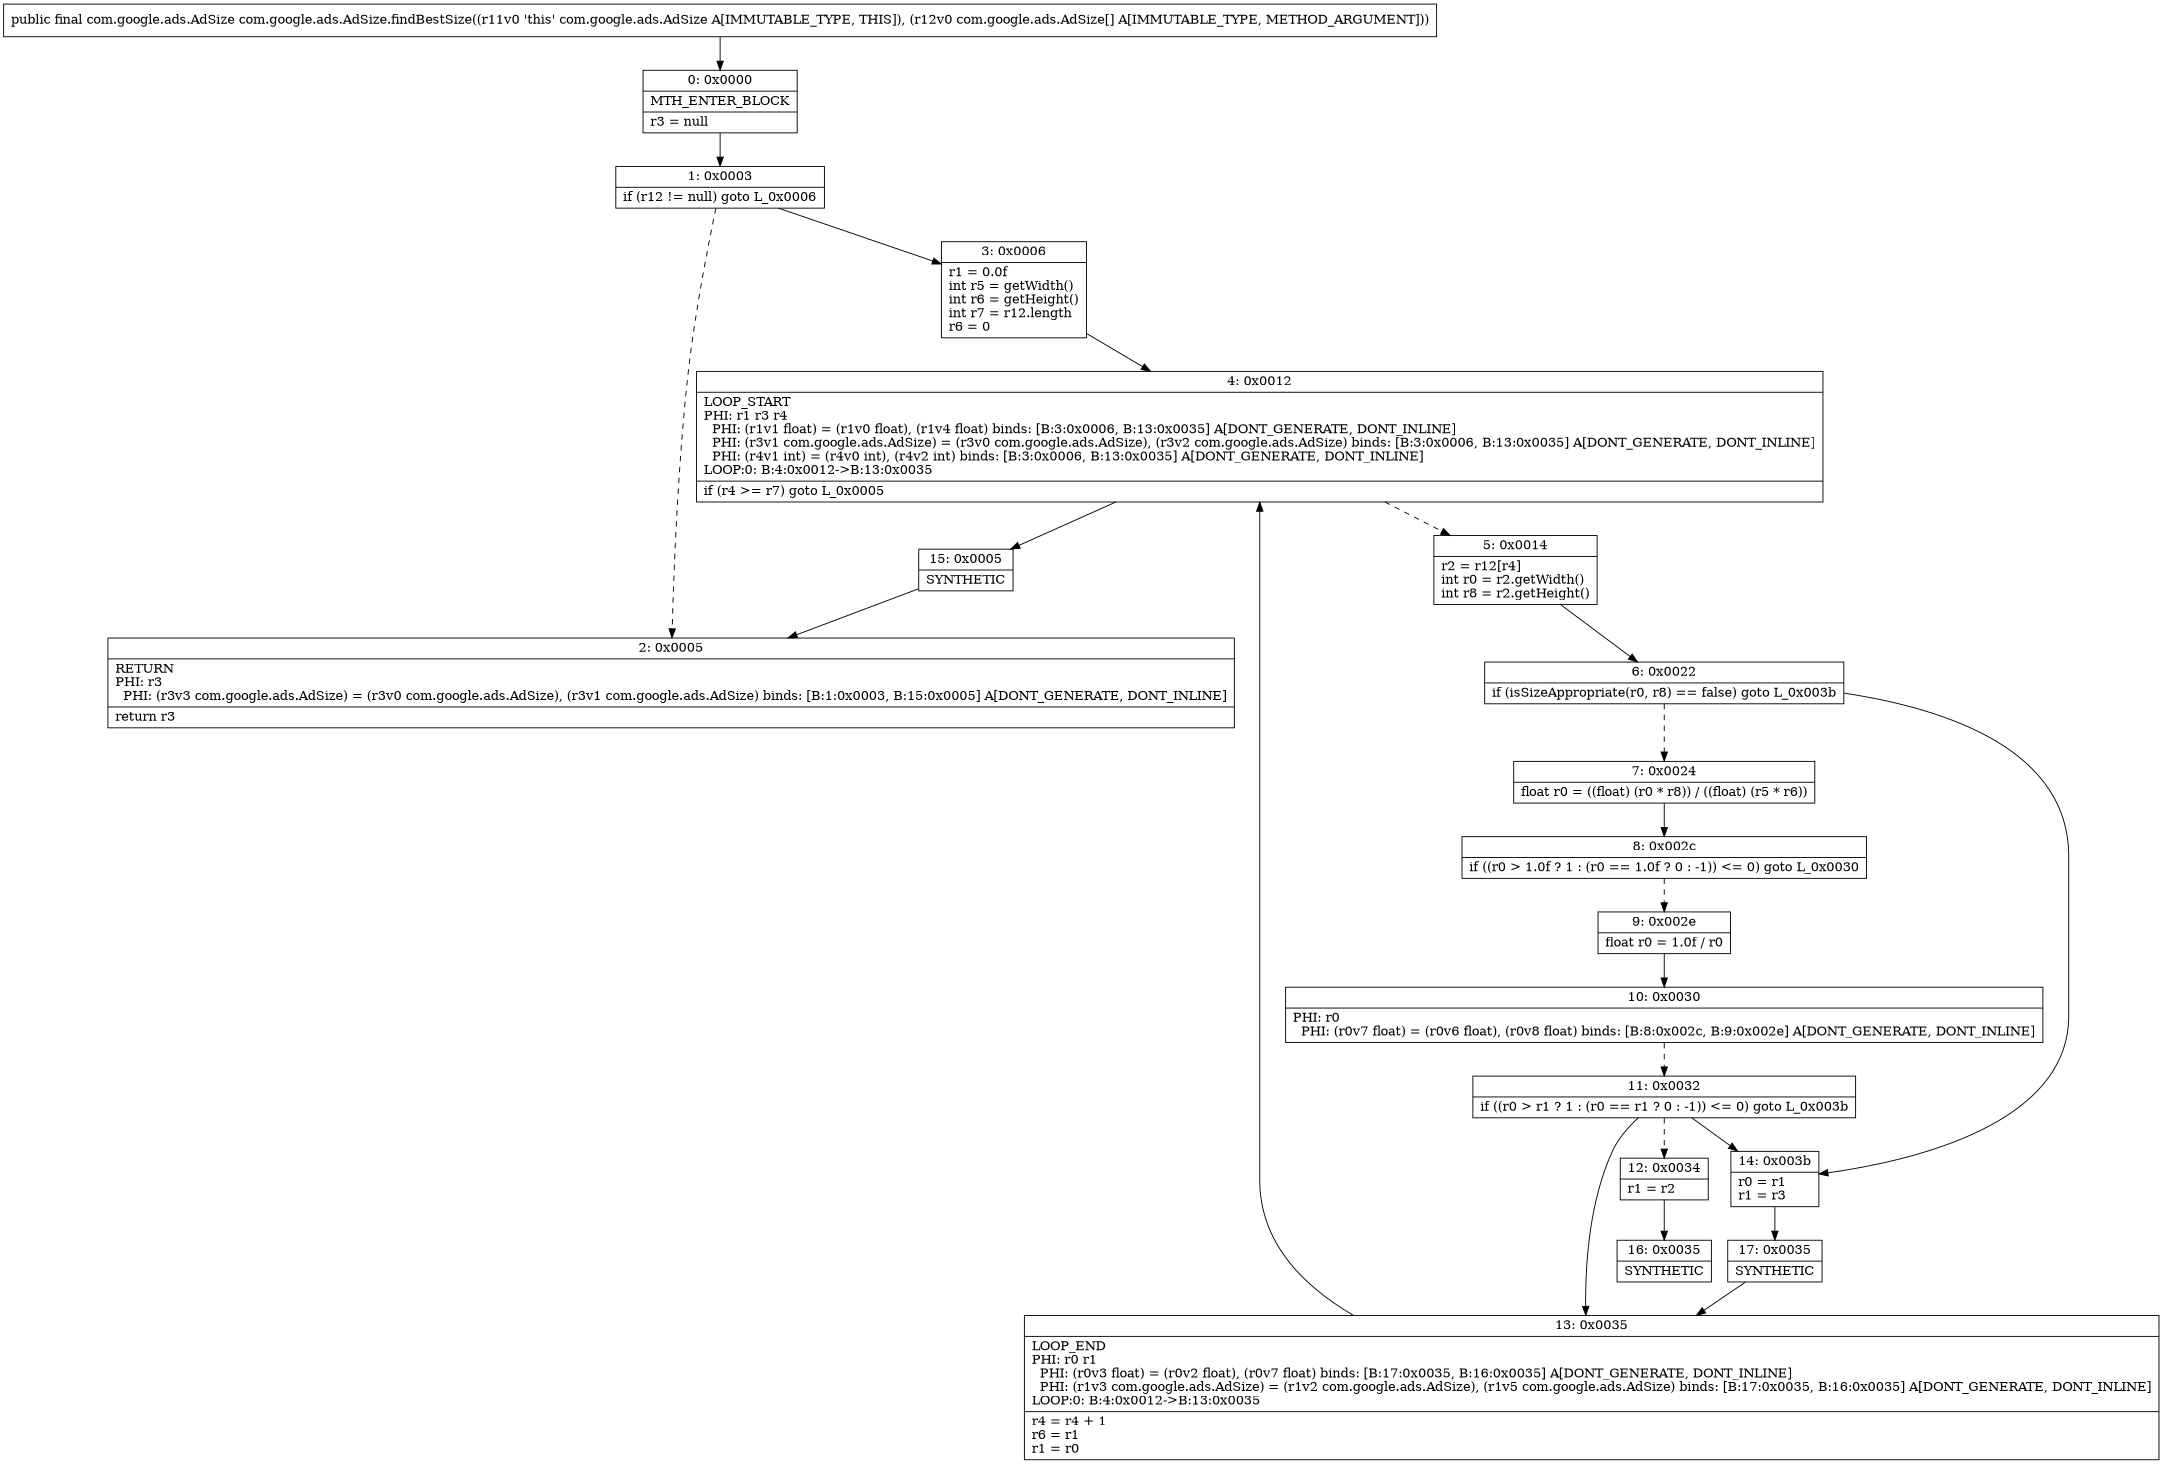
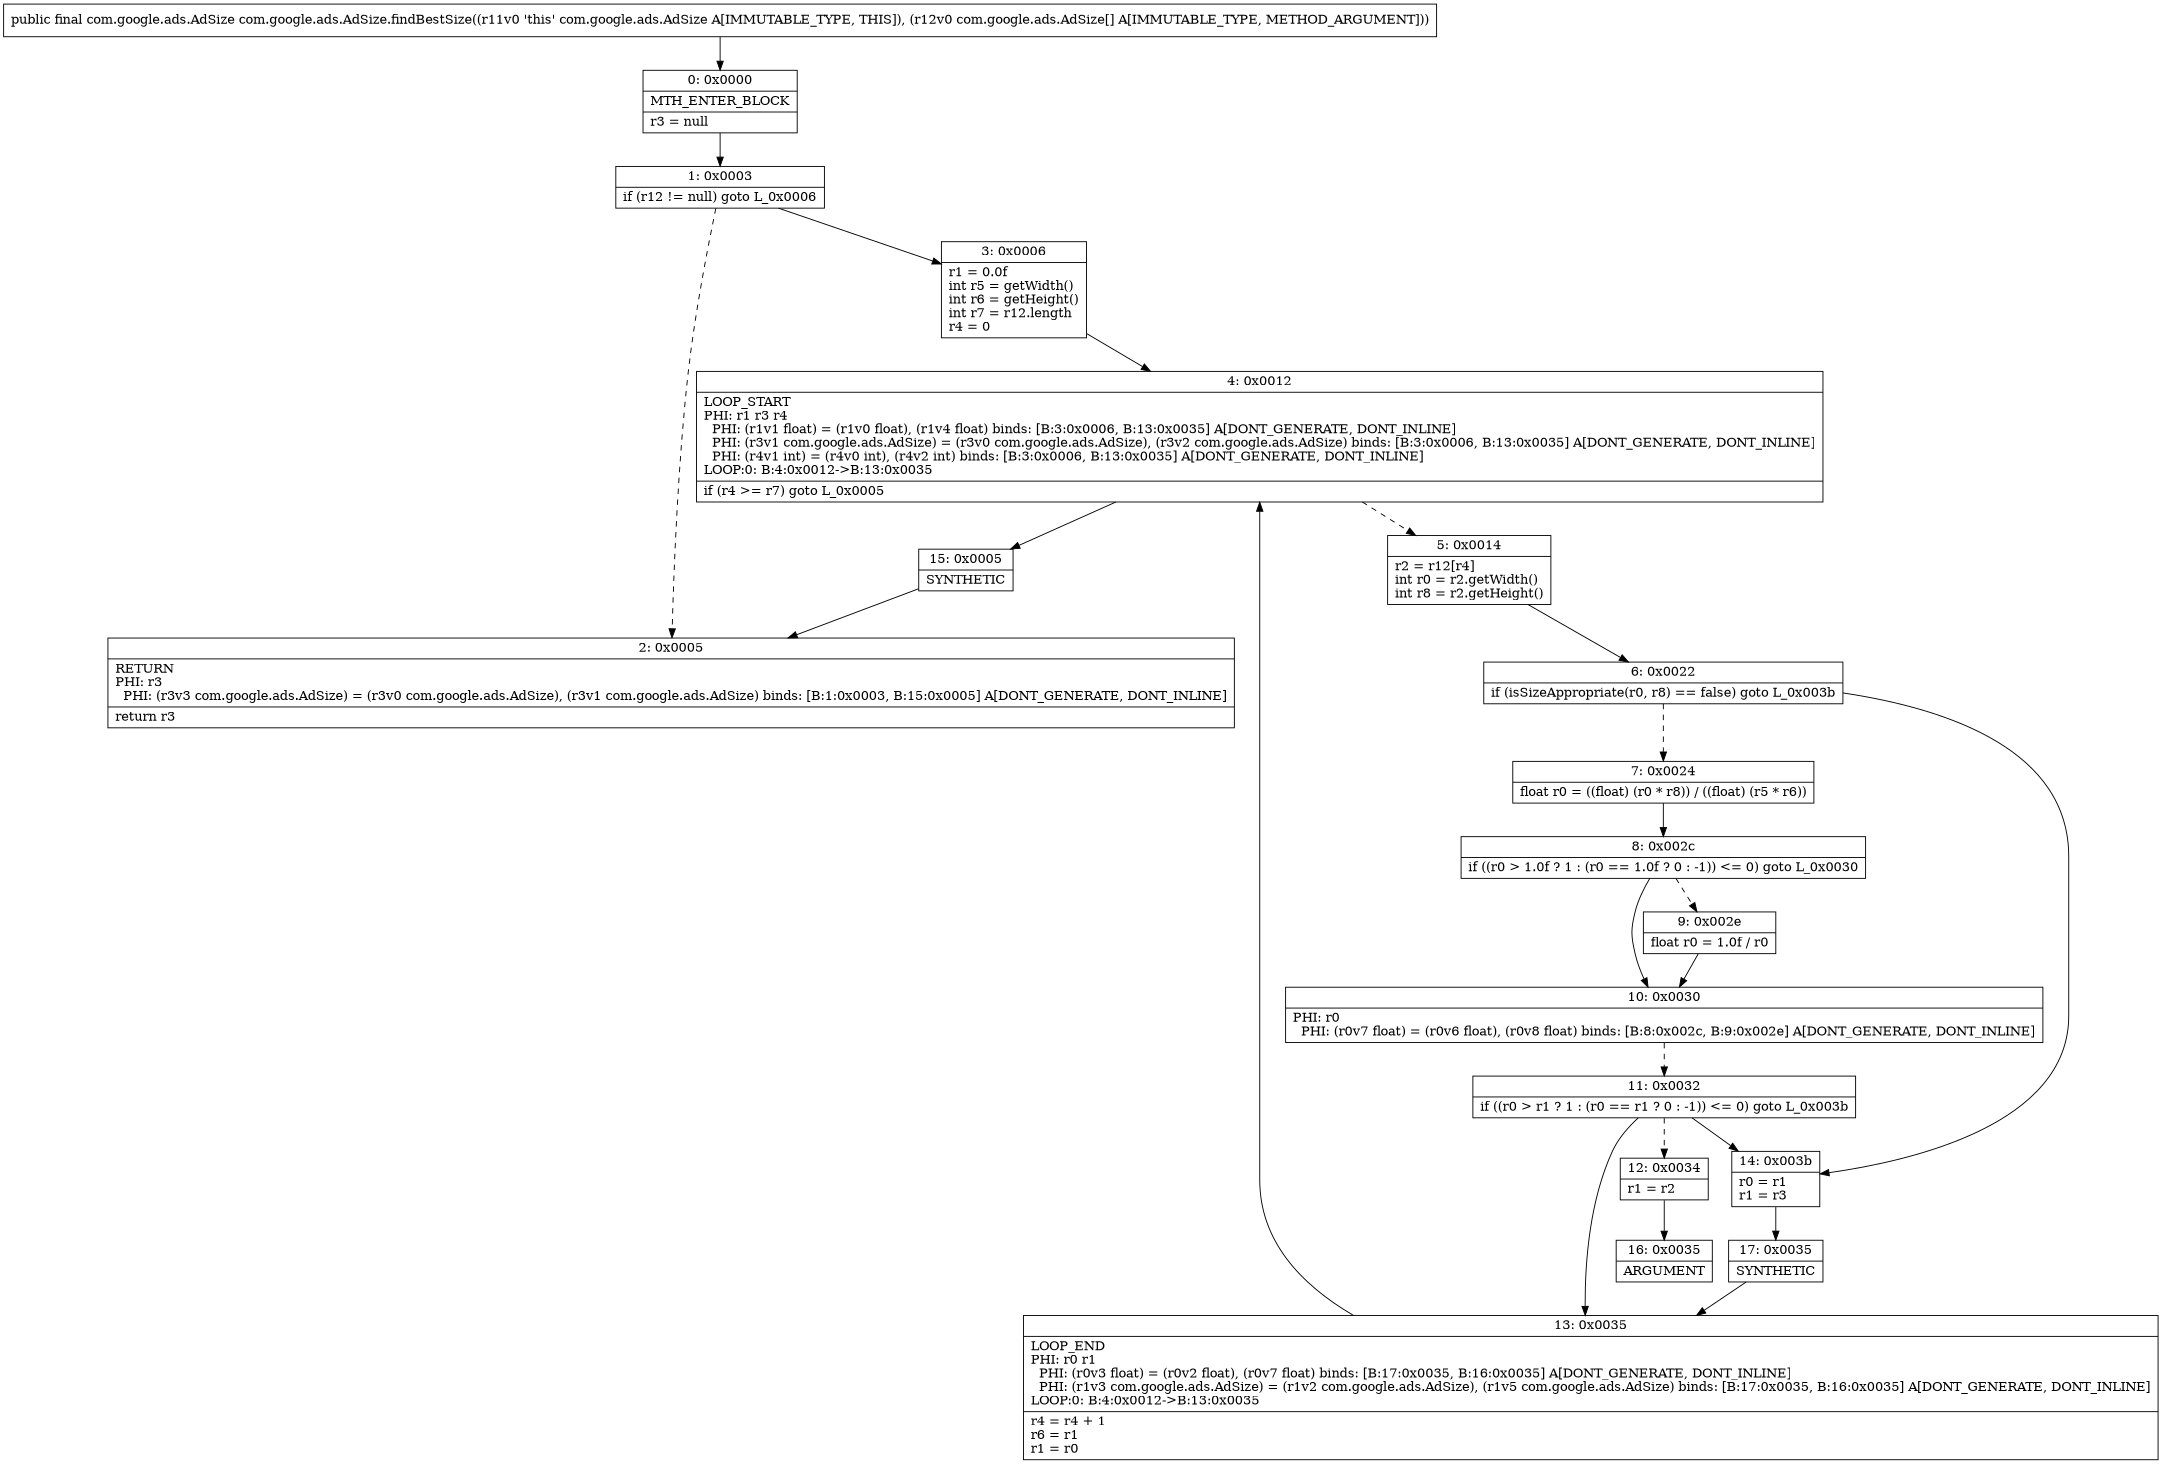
node "3: 0x0006": text "r6 = 0" -> "r4 = 0"
edge "8: 0x002c" -> "10: 0x0030": added
node "16: 0x0035": text "SYNTHETIC" -> "ARGUMENT"
